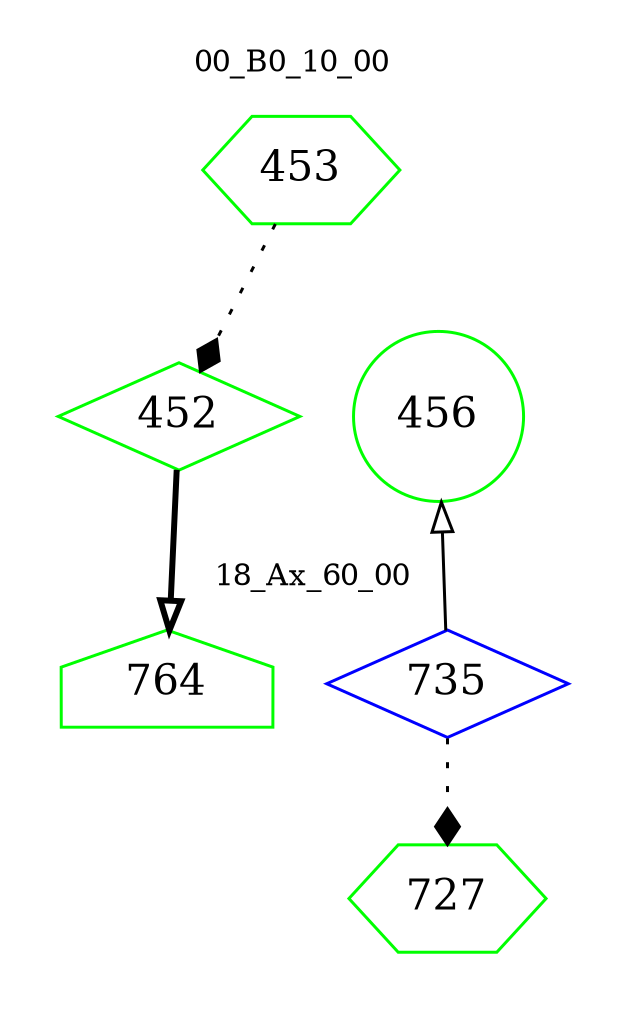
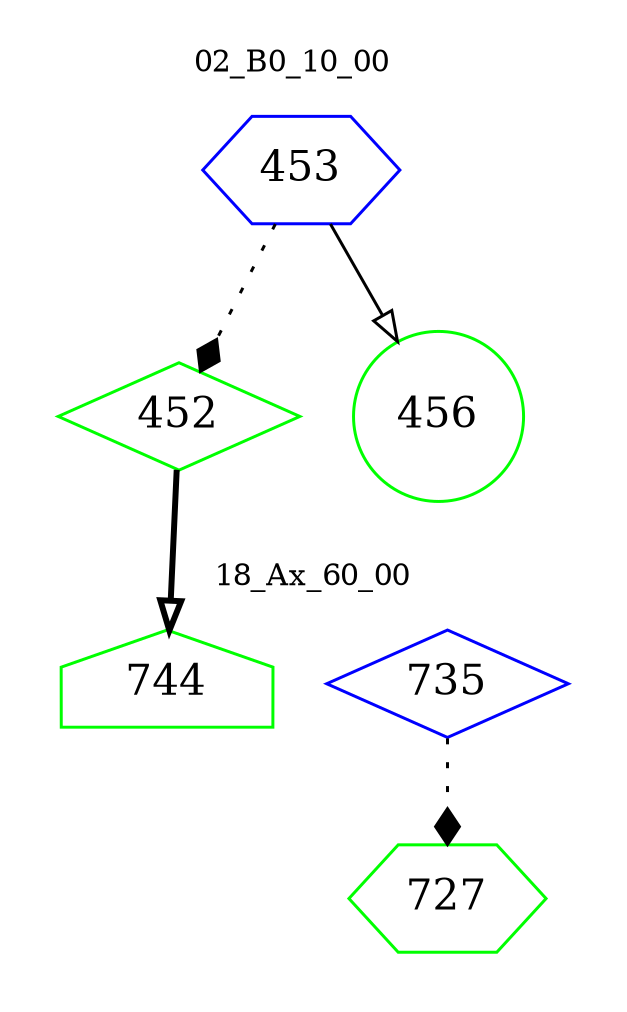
cluster "00_B0_10_00": label "00_B0_10_00" -> "02_B0_10_00"
node "453": color green -> blue
edge "735" -> "456": now "453" -> "456"
node "764": label "764" -> "744"
